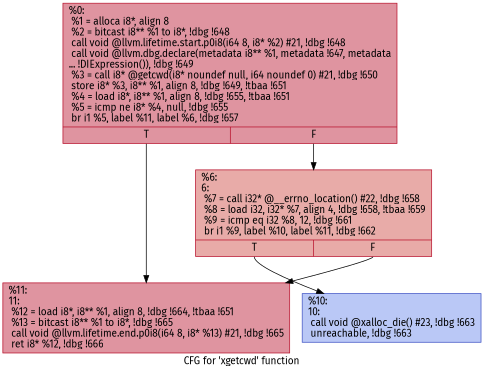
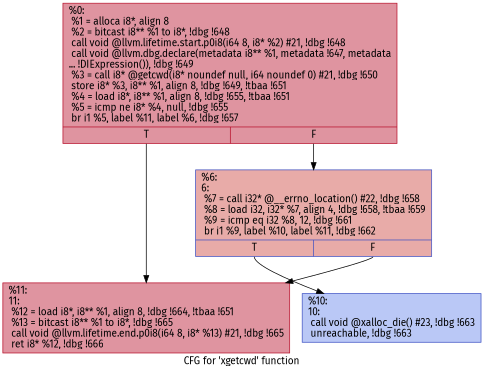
node "%6:": color #b70d28ff -> #3d50c3ff
